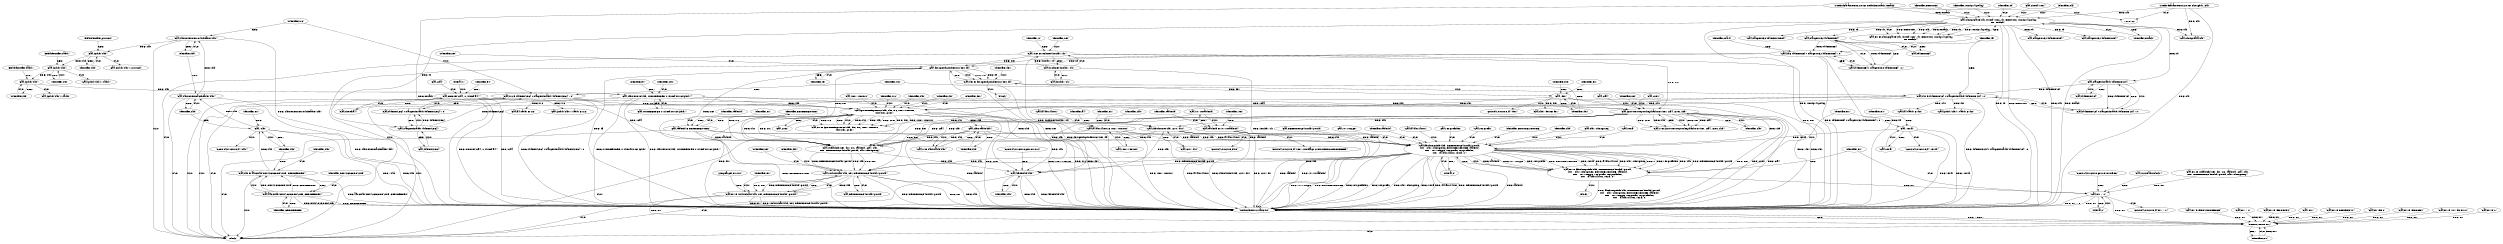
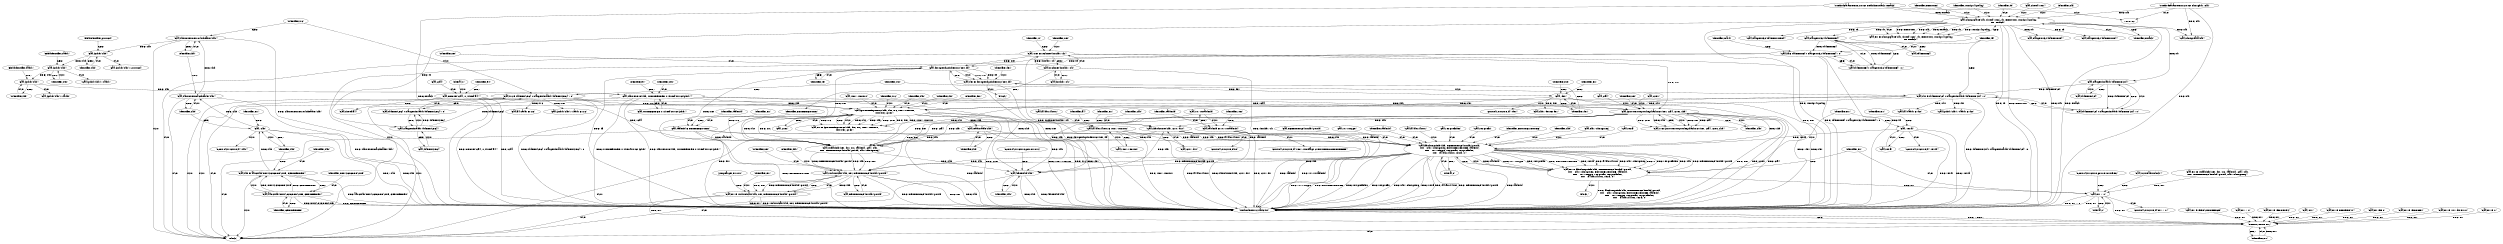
edge "(Call,sizeof(fl4))" -> "(Call,memset(&fl4, 0, sizeof(fl4)))": removed, label "AST:"
edge "(Call,src = tb[RTA_SRC] ? nla_get_in_addr(tb[RTA_SRC]) : 0)" -> "(Call,ip_hdr(skb)->saddr = src)": label "DDG: src" -> "DDG: net"
edge "(Call,!skb)" -> "(Call,skb_reset_mac_header(skb))": label "RTM: skb" -> "DDG: skb"
edge "(Call,table_id = RT_TABLE_MAIN)" -> "(Identifier,RT_TABLE_MAIN)": now "(Call,sock_net(in_skb->sk))" -> "(Identifier,RT_TABLE_MAIN)"
node "(Call,skb_rtable(skb))": label "(Call,skb_rtable(skb))" -> "(Call,read_rtable(skb))"
node "(Call,rt = skb_rtable(skb))": removed
